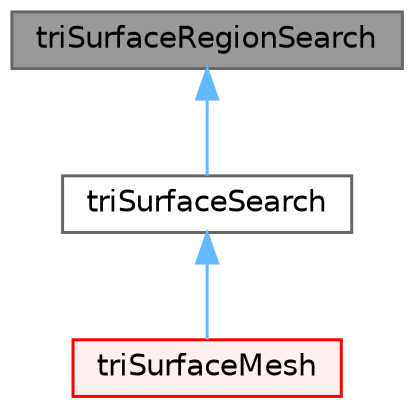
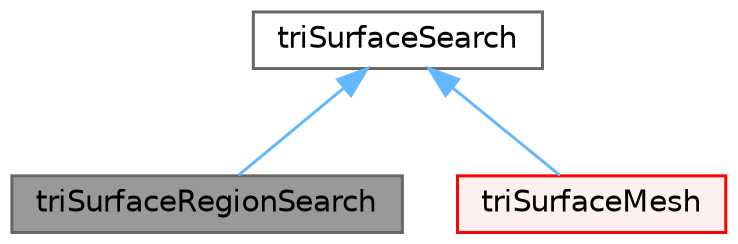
edge "triSurfaceSearch" -> "triSurfaceRegionSearch": reversed
